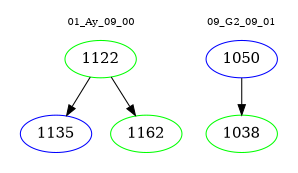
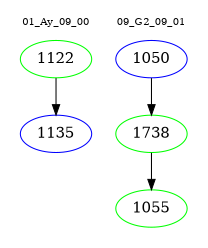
node "1162": removed
node "1038": label "1038" -> "1738"
node "1055": added
